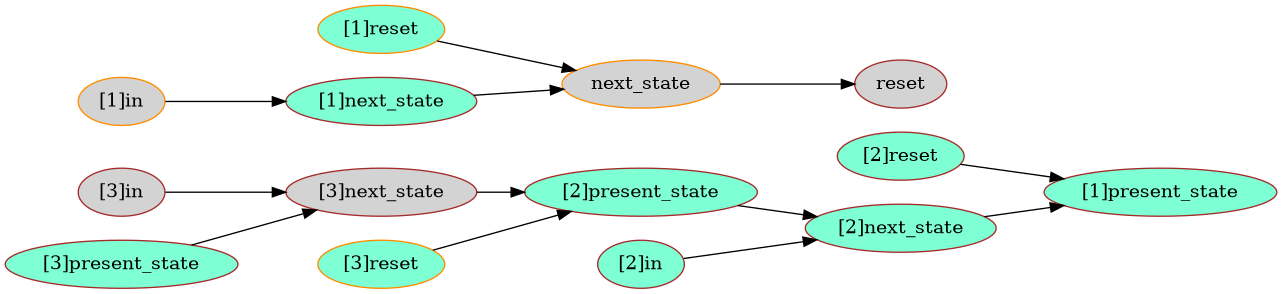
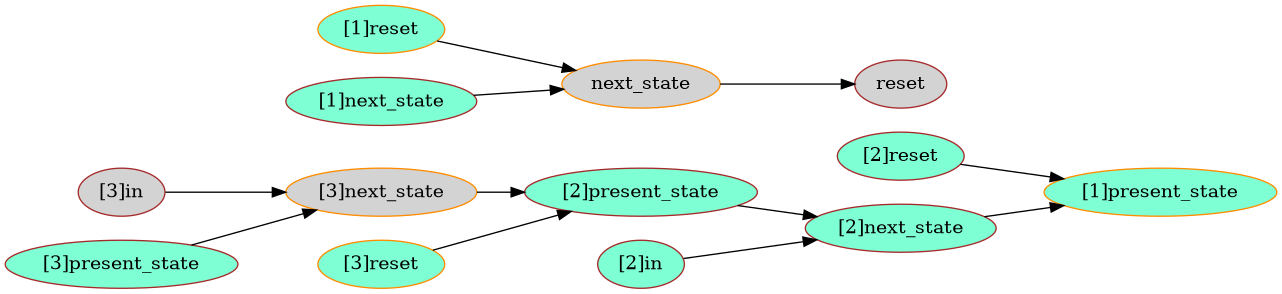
node "[1]in": removed
node "[3]next_state": color brown -> darkorange
node "[1]present_state": color brown -> darkorange
